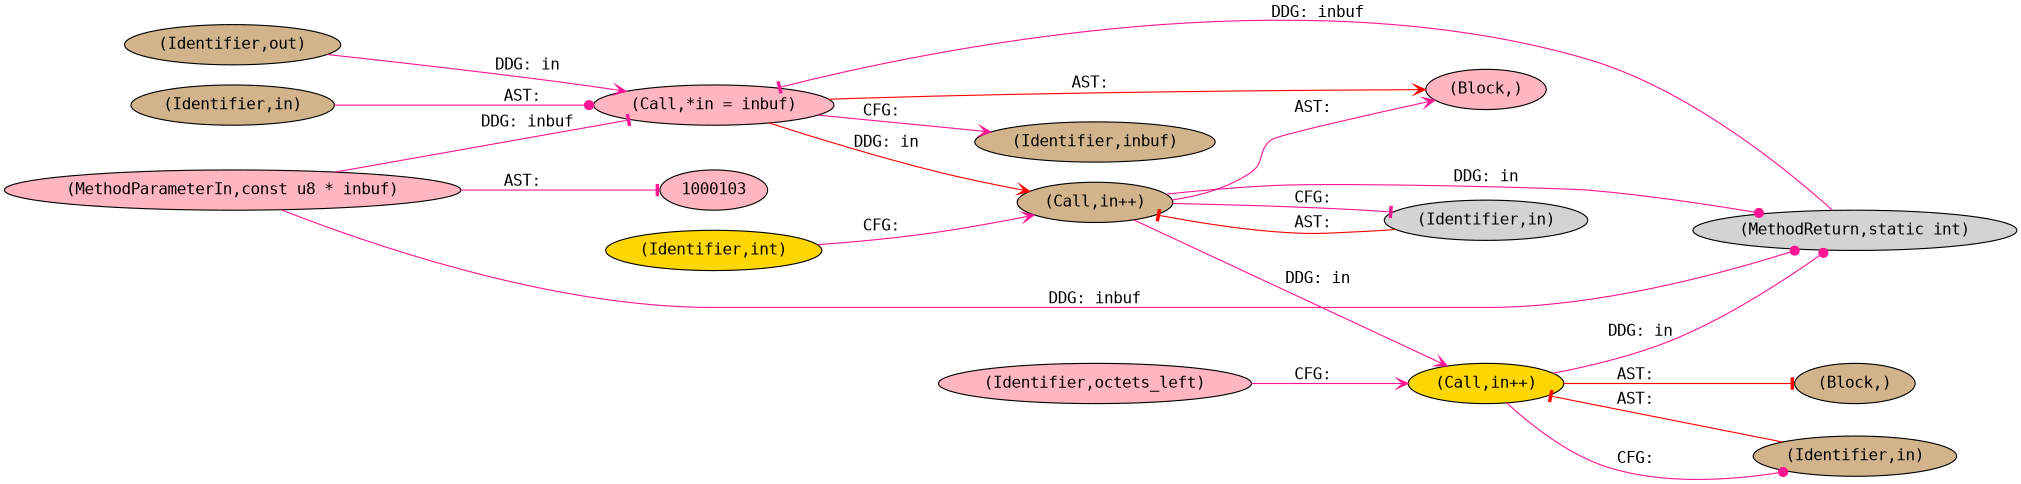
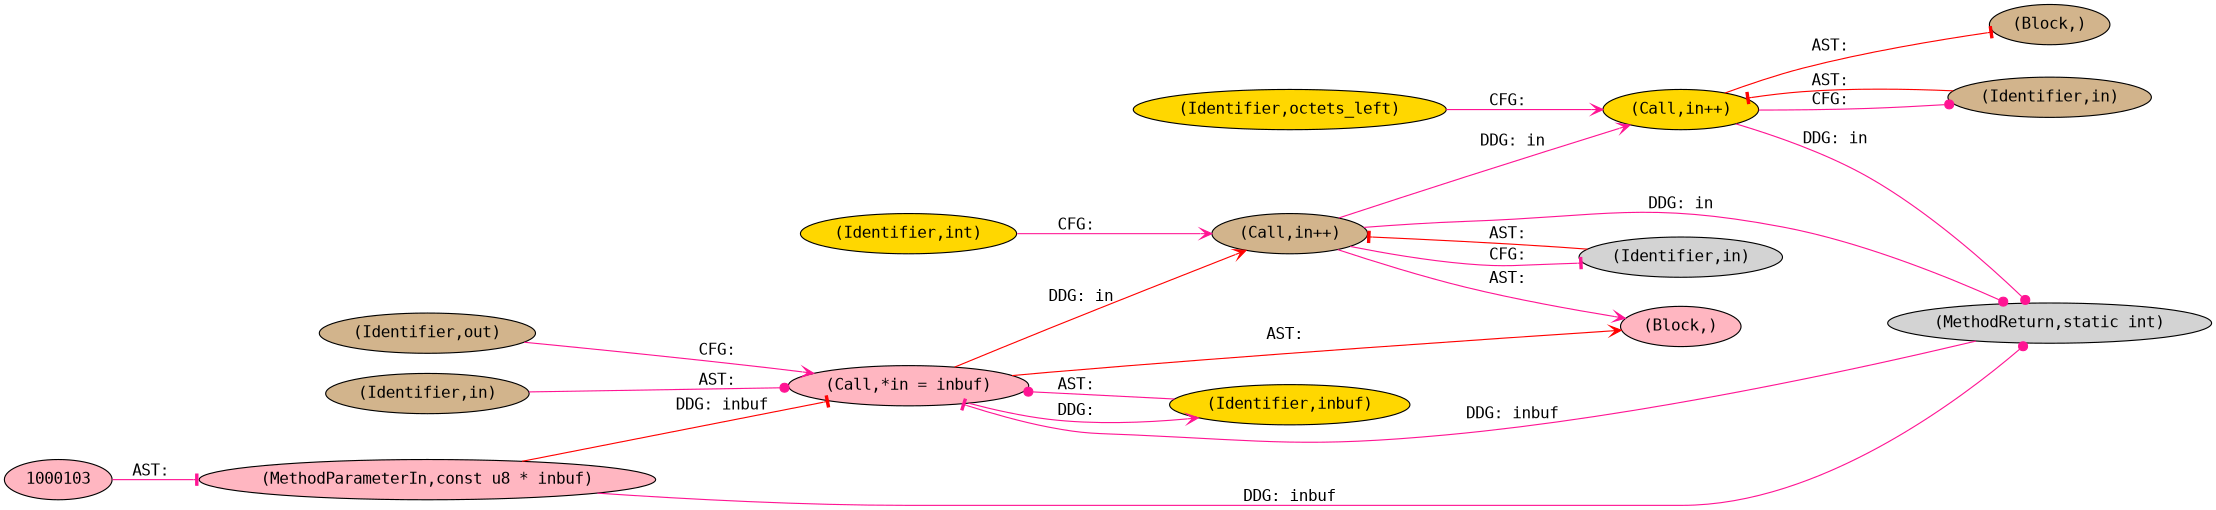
edge "(Identifier,out)" -> "(Call,*in = inbuf)": label "DDG: in" -> "CFG: "
edge "(Call,*in = inbuf)" -> "(Identifier,inbuf)": label "CFG: " -> "DDG: "
node "(Identifier,inbuf)": fillcolor tan -> gold
edge "(MethodParameterIn,const u8 * inbuf)" -> "(Call,*in = inbuf)": color deeppink -> red
edge "(MethodParameterIn,const u8 * inbuf)" -> "1000103": reversed
node "(Identifier,octets_left)": fillcolor lightpink -> gold
edge "(Identifier,inbuf)" -> "(Call,*in = inbuf)": added, label "AST:"
